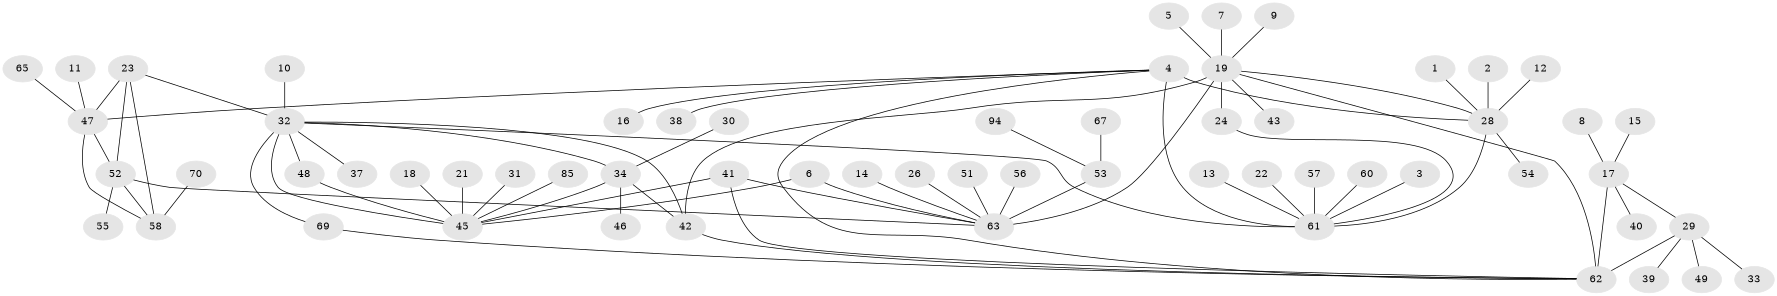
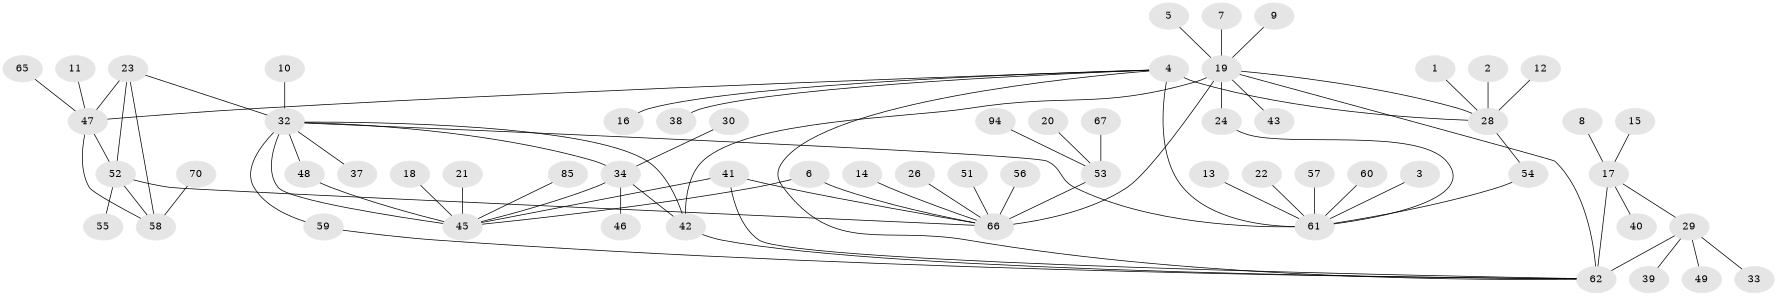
node "20": added
node "31": removed
edge "28" -- "61": now "54" -- "61"
node "69": label "69" -> "59"
node "63": label "63" -> "66"
